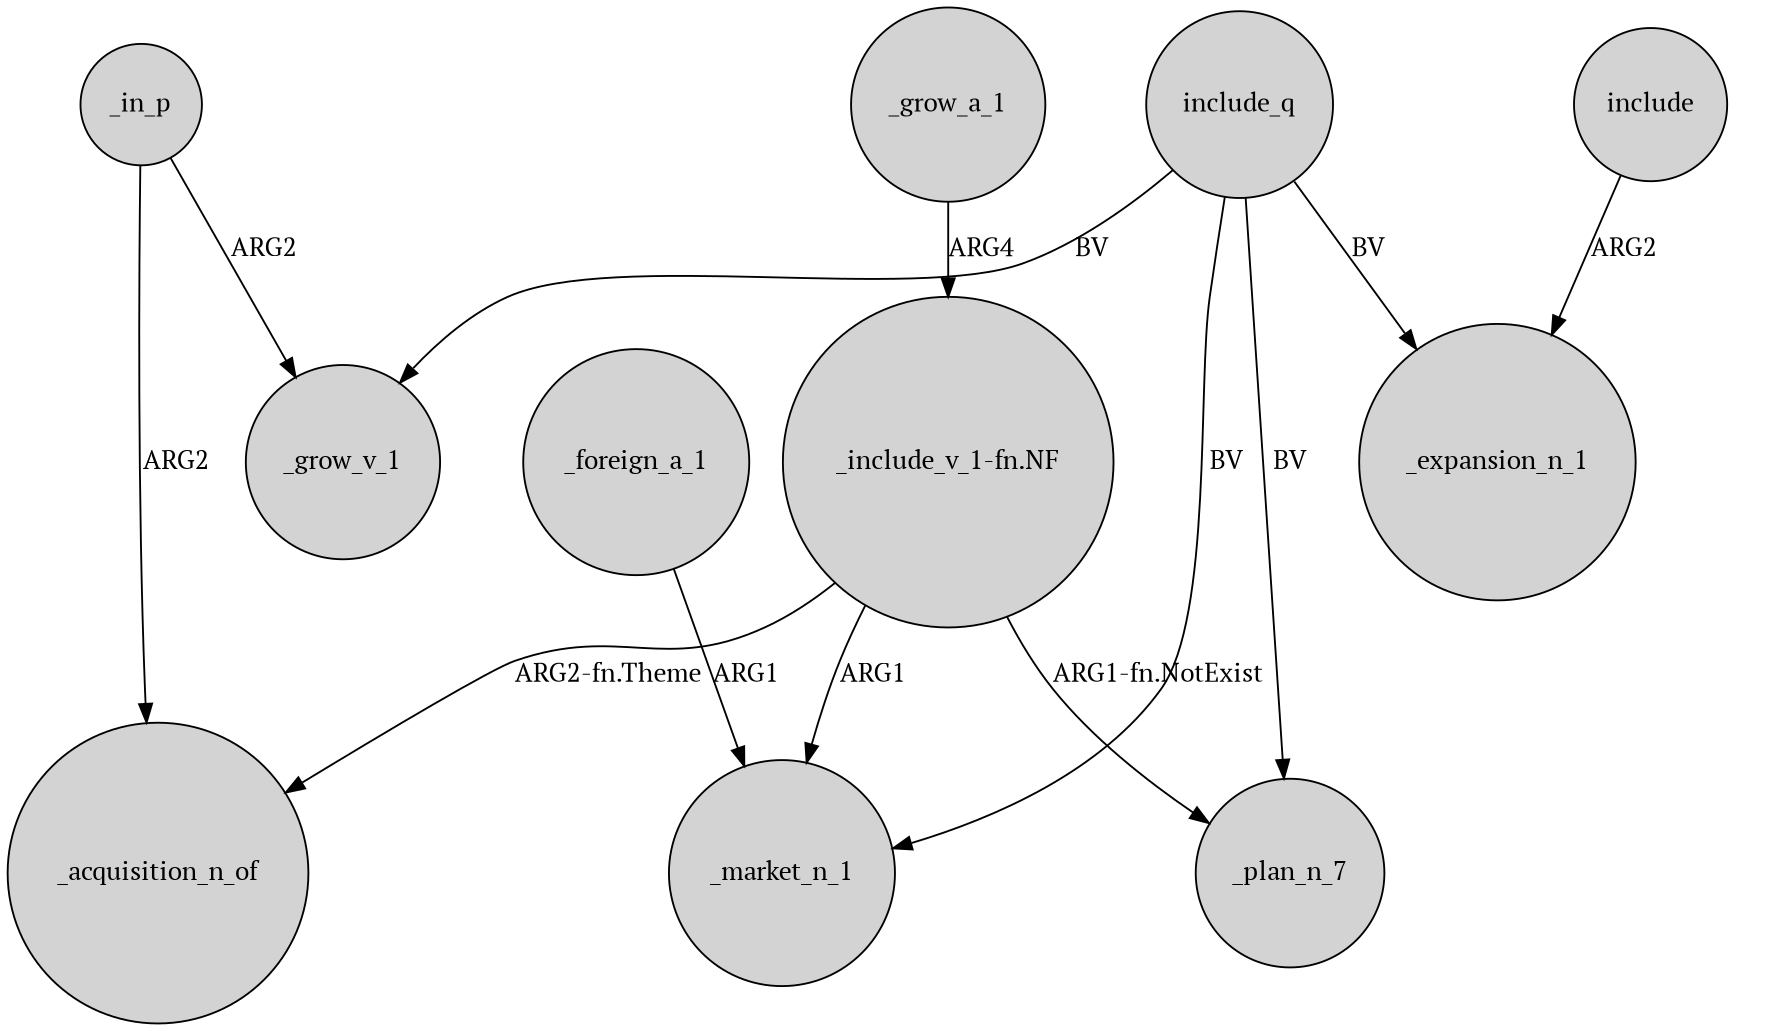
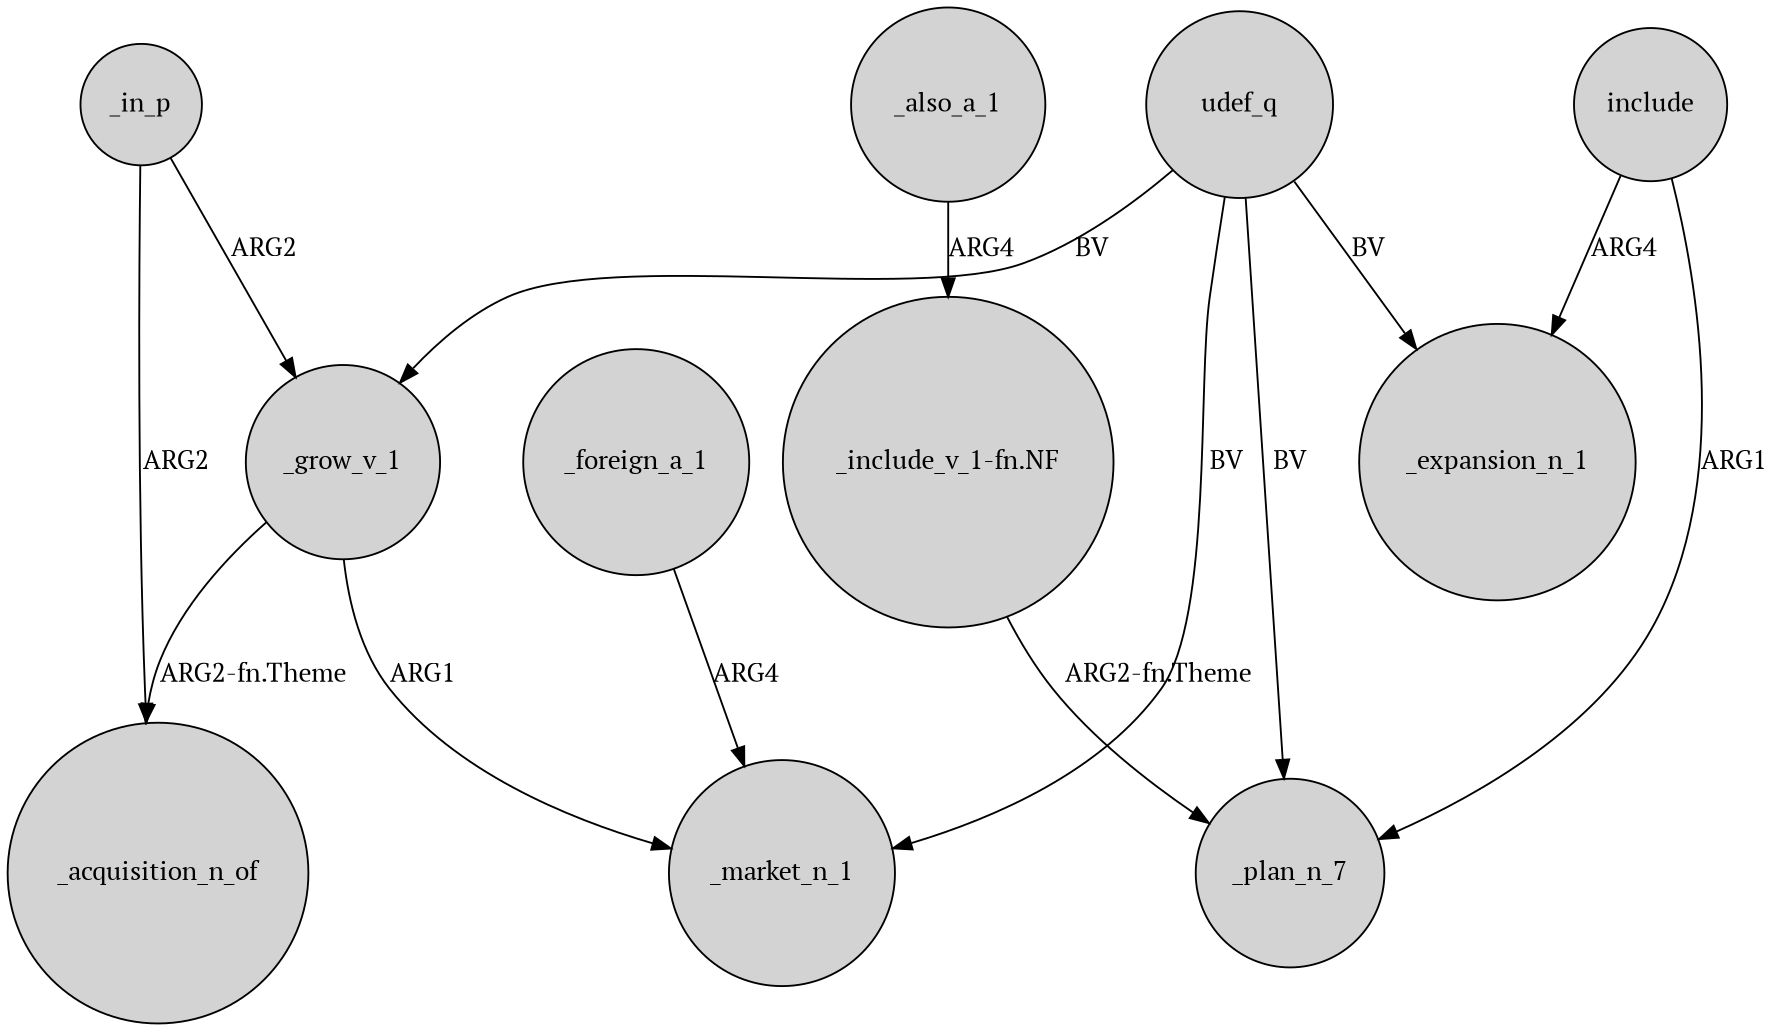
node "_grow_a_1": label "_grow_a_1" -> "_also_a_1"
node "include_q": label "include_q" -> "udef_q"
edge "include" -> "_expansion_n_1": label "ARG2" -> "ARG4"
edge "include" -> "_plan_n_7": added, label "ARG1"
edge "_include_v_1-fn.NF" -> "_acquisition_n_of": now "_grow_v_1" -> "_acquisition_n_of"
edge "_include_v_1-fn.NF" -> "_market_n_1": now "_grow_v_1" -> "_market_n_1"
edge "_foreign_a_1" -> "_market_n_1": label "ARG1" -> "ARG4"
edge "_include_v_1-fn.NF" -> "_plan_n_7": label "ARG1-fn.NotExist" -> "ARG2-fn.Theme"
